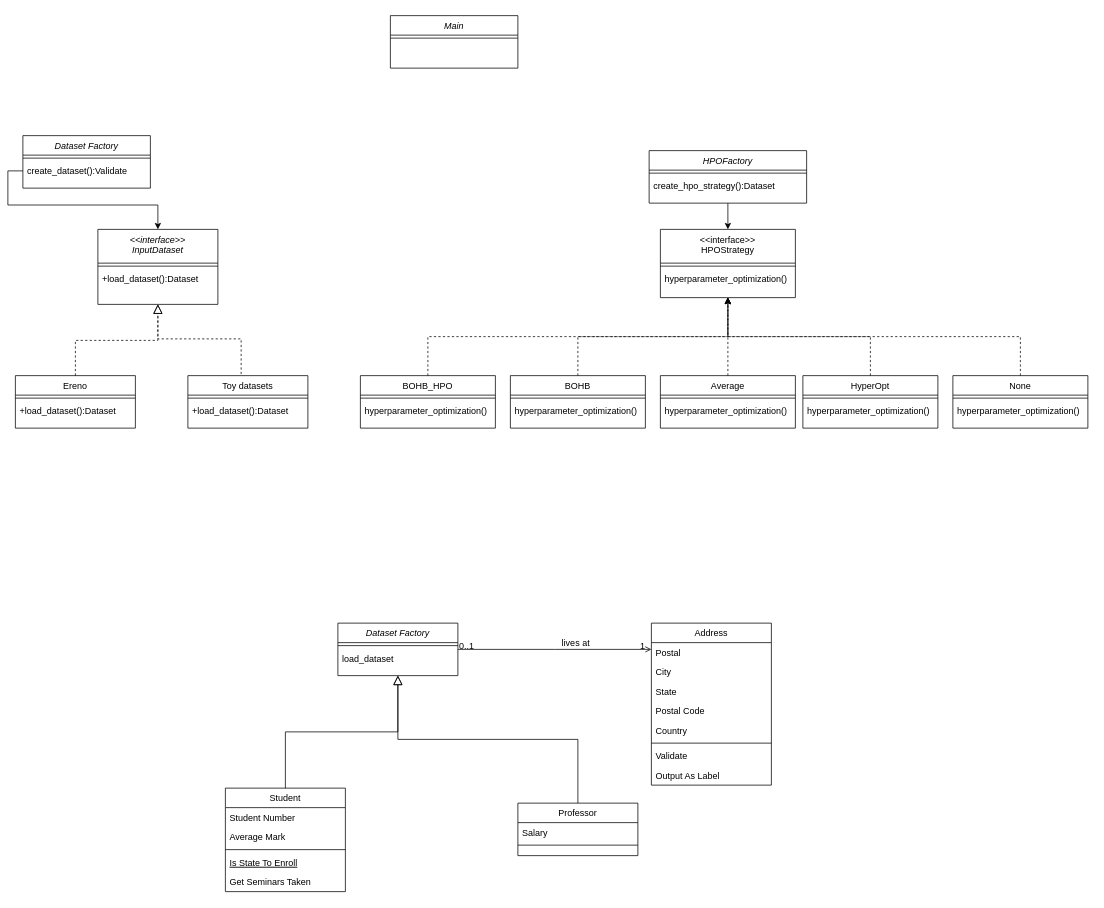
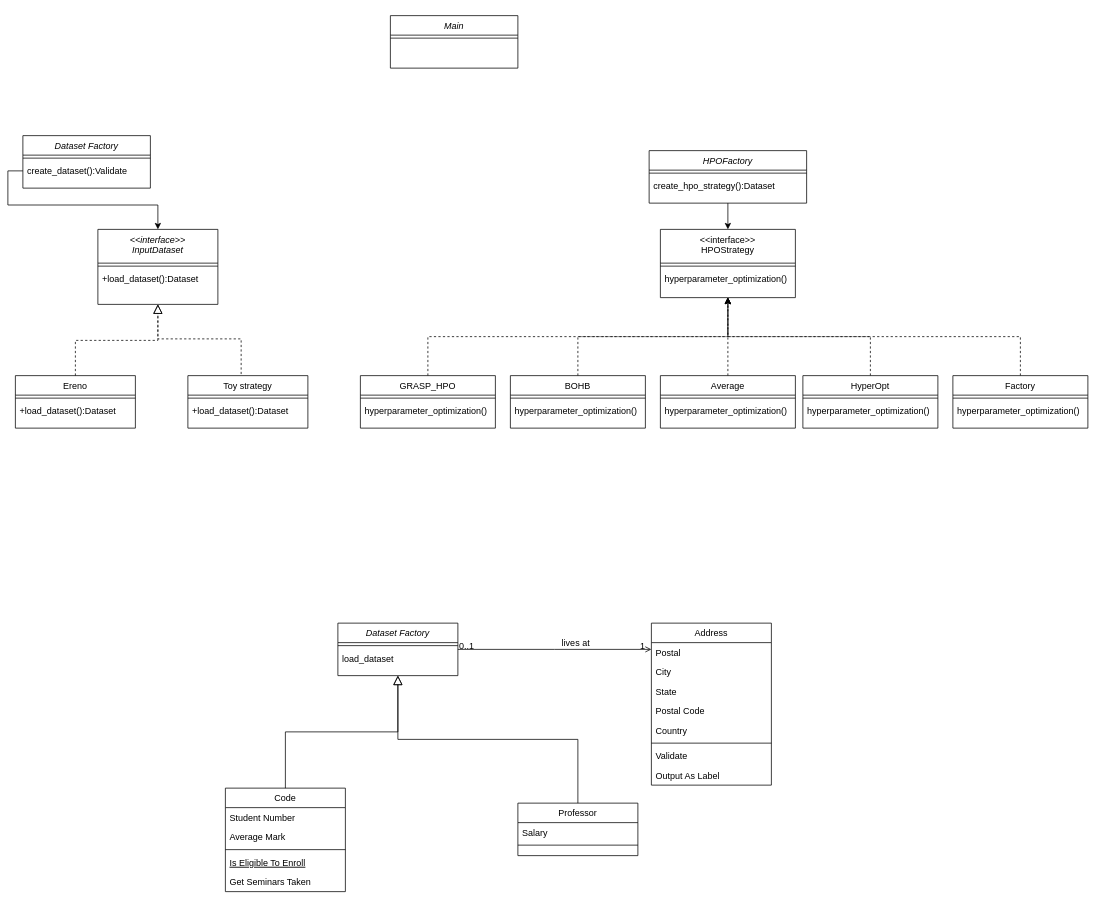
node "Toy datasets": label "Toy datasets" -> "Toy strategy"
node "BOHB_HPO": label "BOHB_HPO" -> "GRASP_HPO"
node "None": label "None" -> "Factory"
node "Student": label "Student" -> "Code"
node "Is State To Enroll": label "Is State To Enroll" -> "Is Eligible To Enroll"
